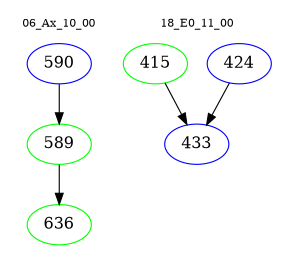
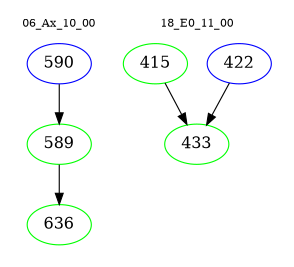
node "424": label "424" -> "422"
node "433": color blue -> green
